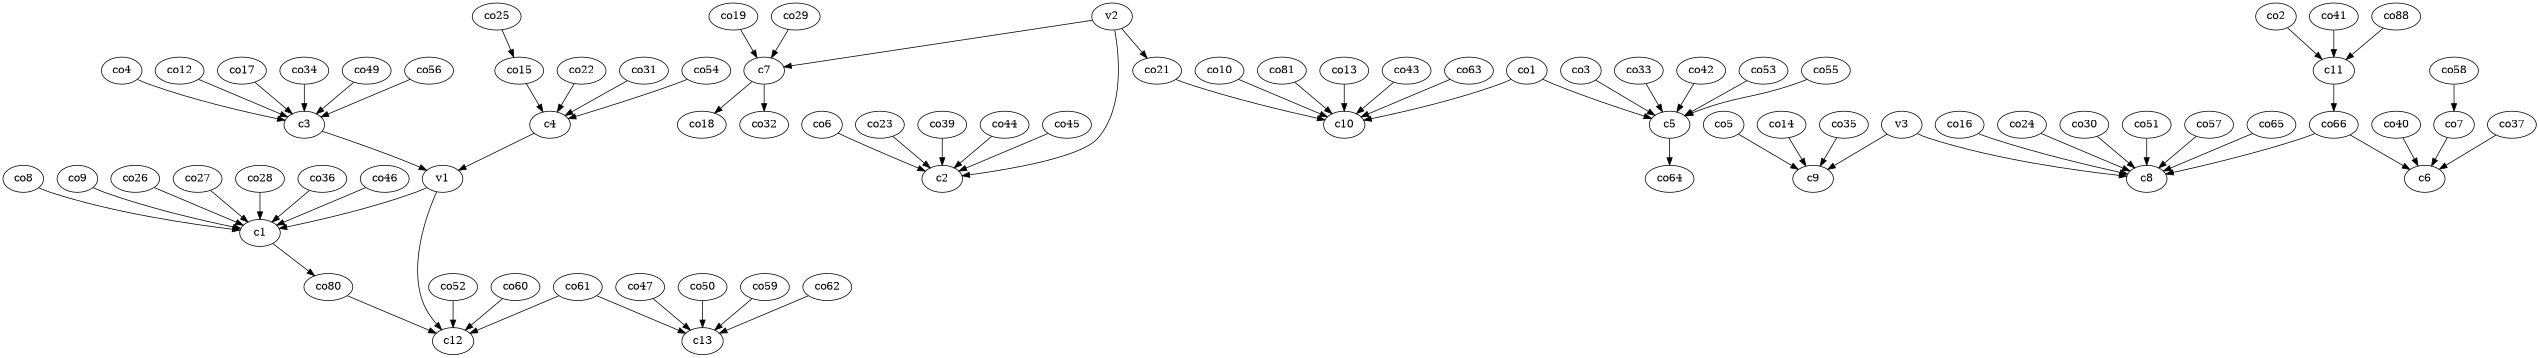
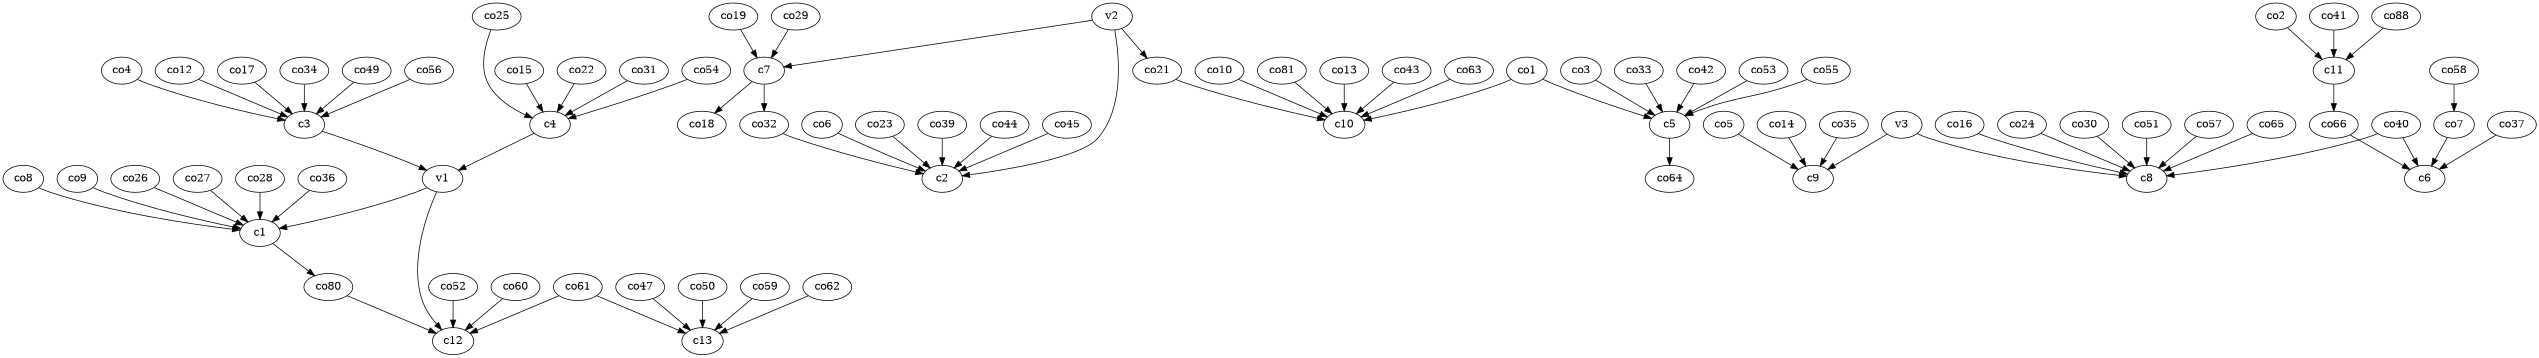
edge "co25" -> "co15": now "co25" -> "c4"
edge "co32" -> "c2": added
edge "co66" -> "c8": now "co40" -> "c8"
node "co46": removed
